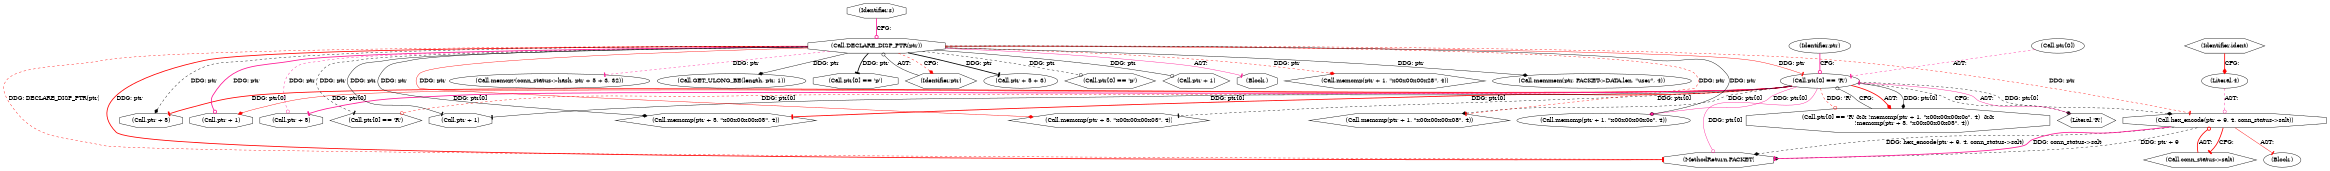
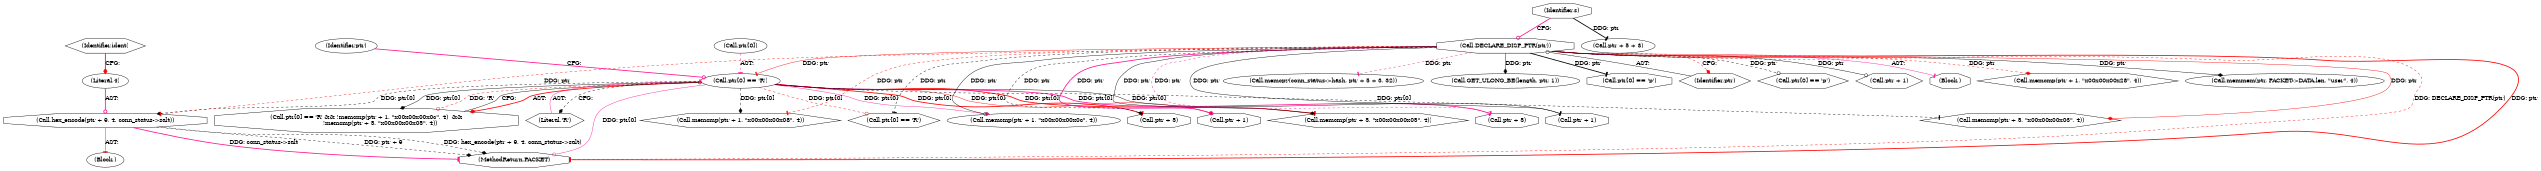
edge "(Call,DECLARE_DISP_PTR(ptr))" -> "(Call,ptr + 5 + 3)": now "(Identifier,s)" -> "(Call,ptr + 5 + 3)"
edge "(Literal,4)" -> "(Call,hex_encode(ptr + 9, 4, conn_status->salt))": style dashed -> bold
node "(Call,conn_status->salt)": removed
